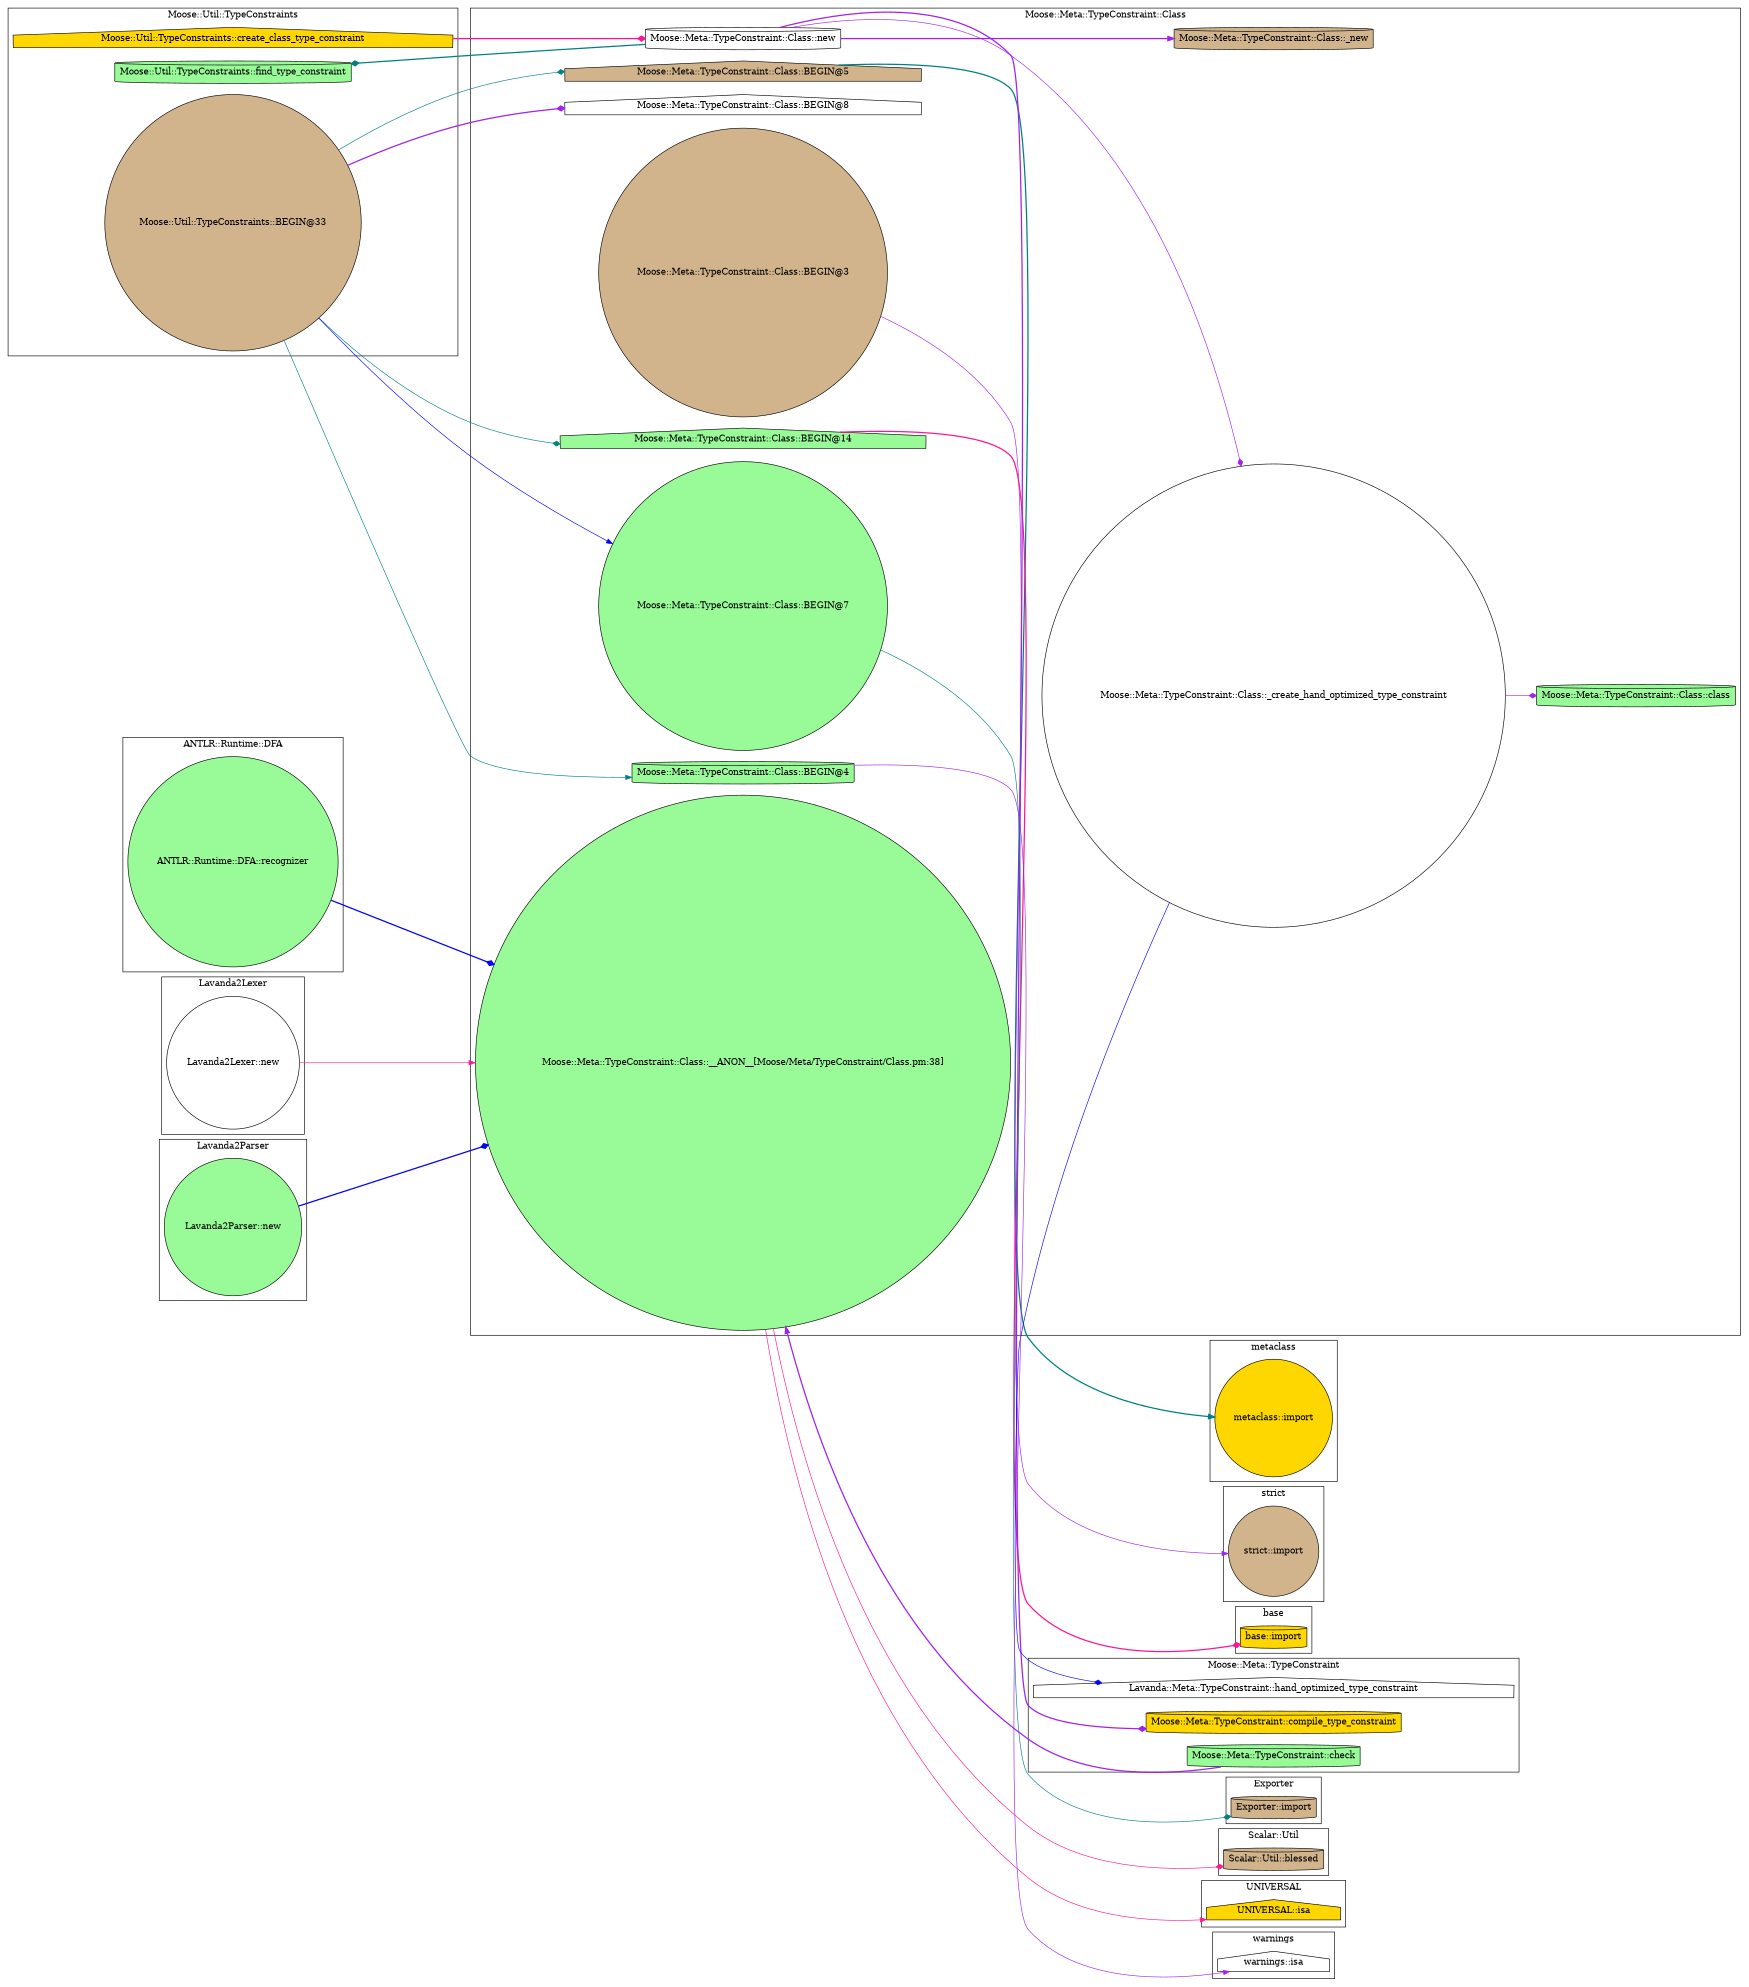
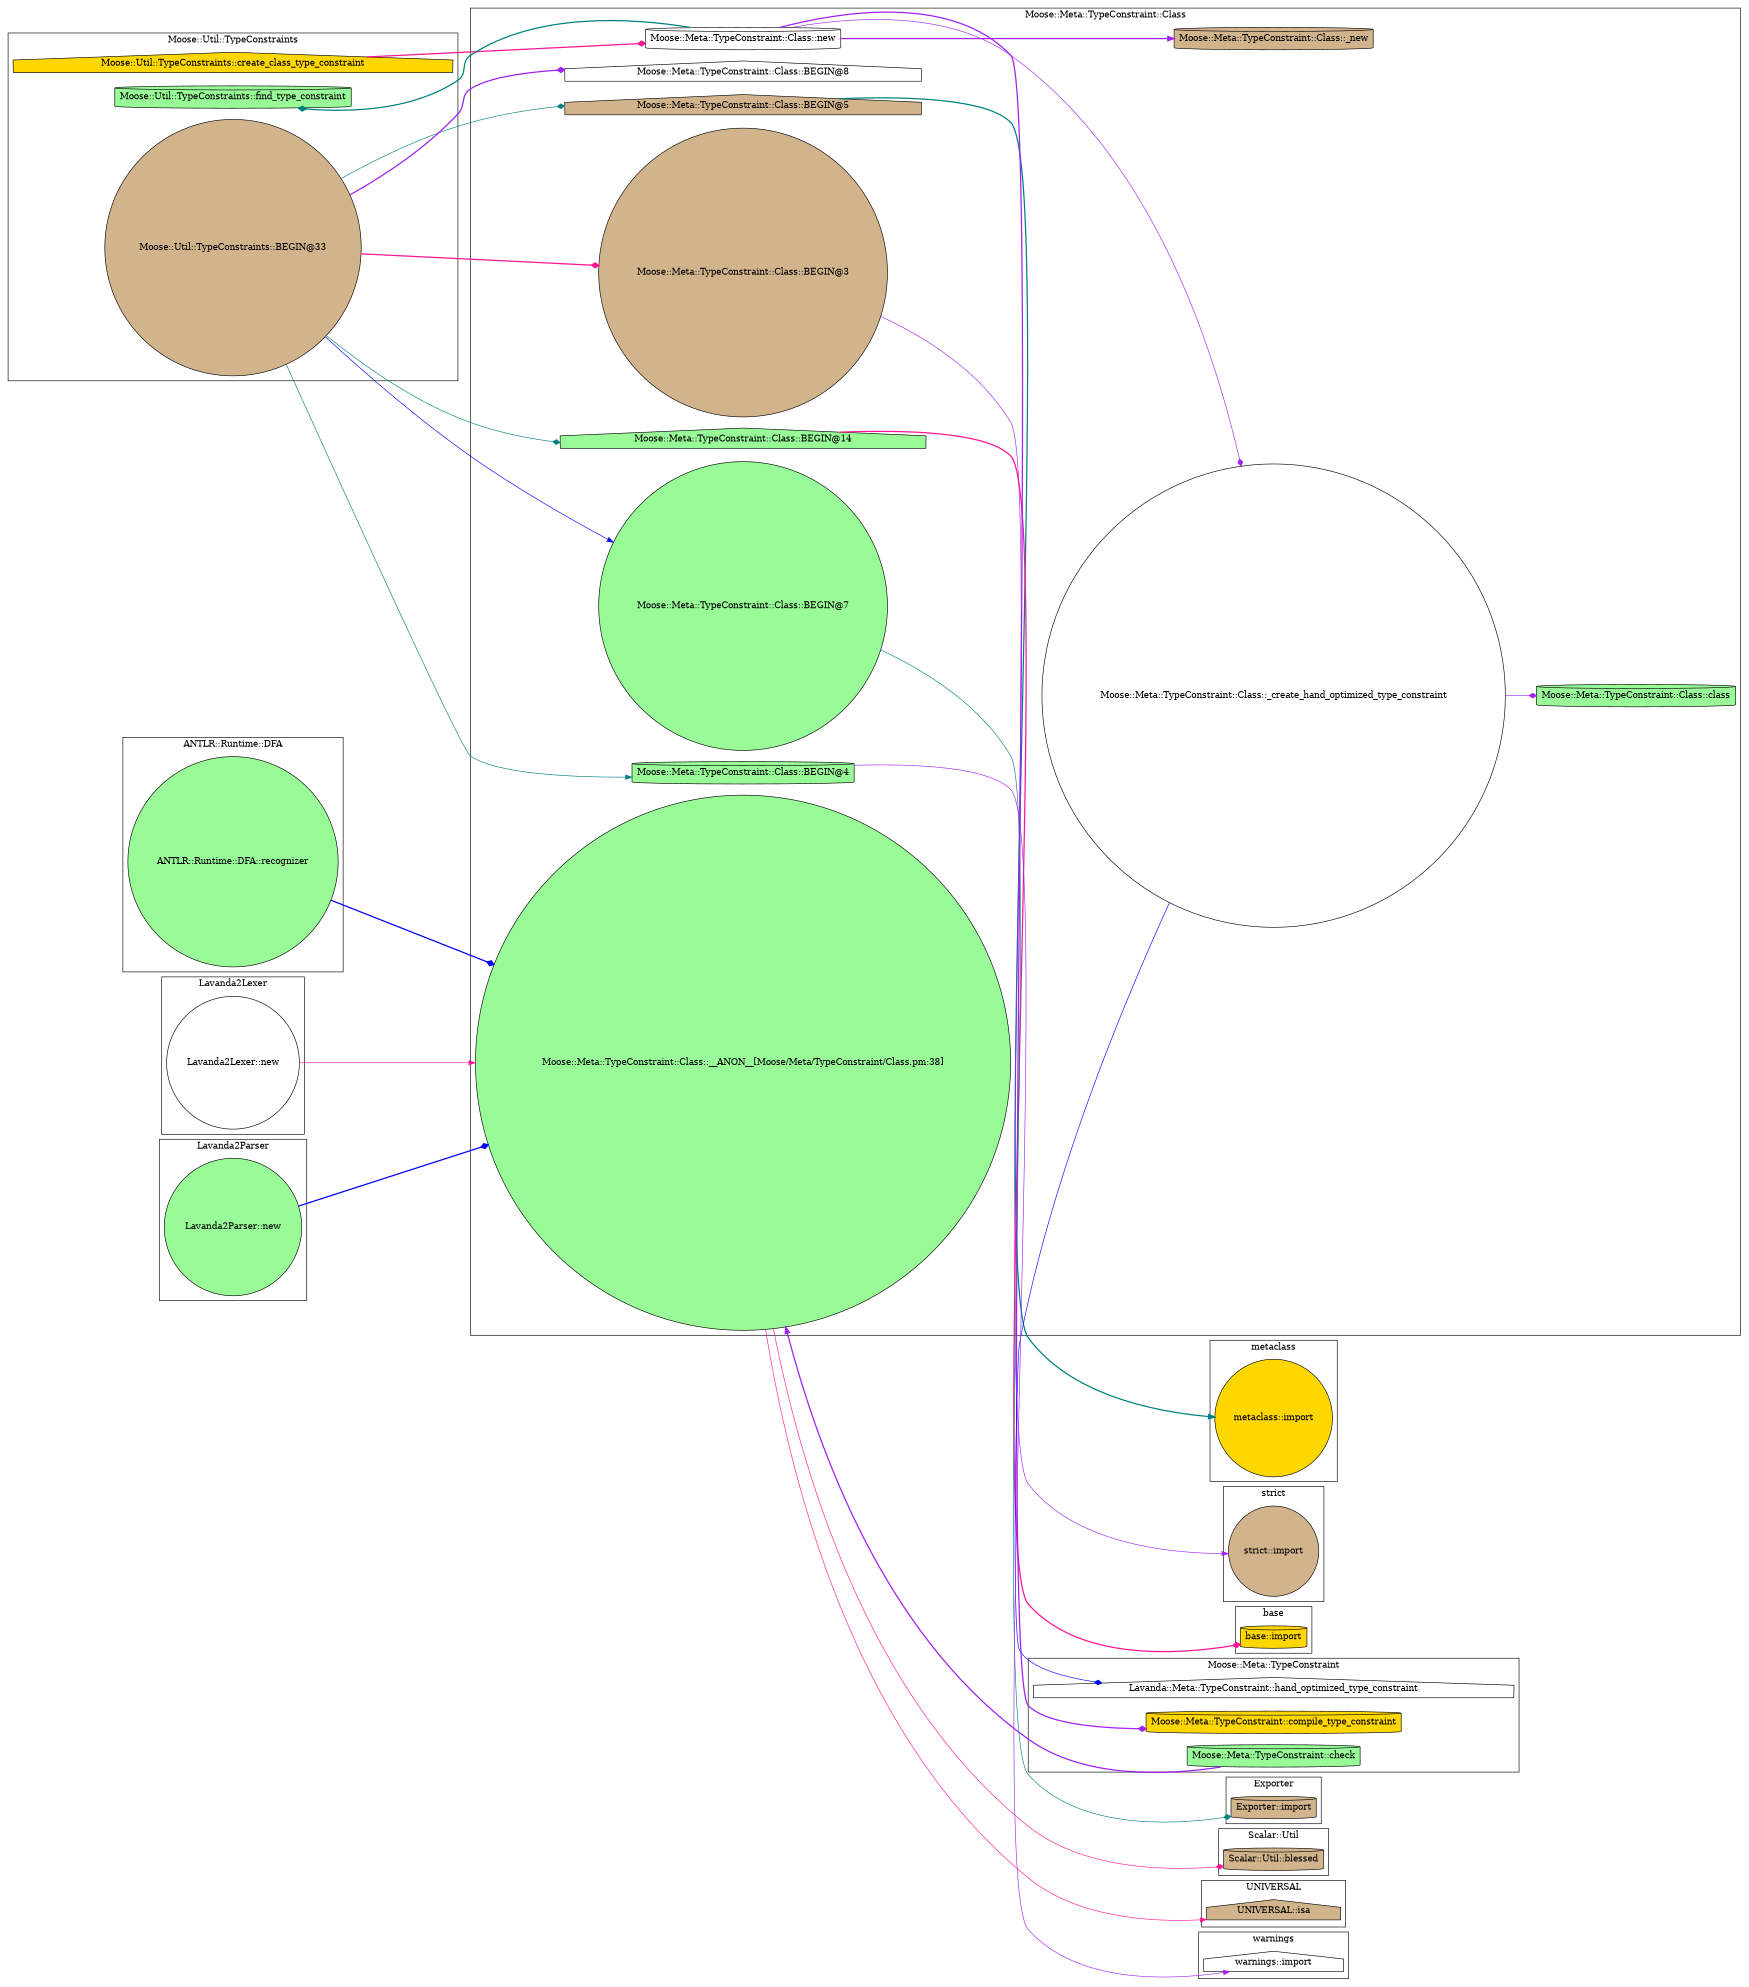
edge "Moose::Util::TypeConstraints::BEGIN@33" -> "Moose::Meta::TypeConstraint::Class::BEGIN@3": added
node "UNIVERSAL::isa": fillcolor gold -> tan
node "warnings::isa": label "warnings::isa" -> "warnings::import"
